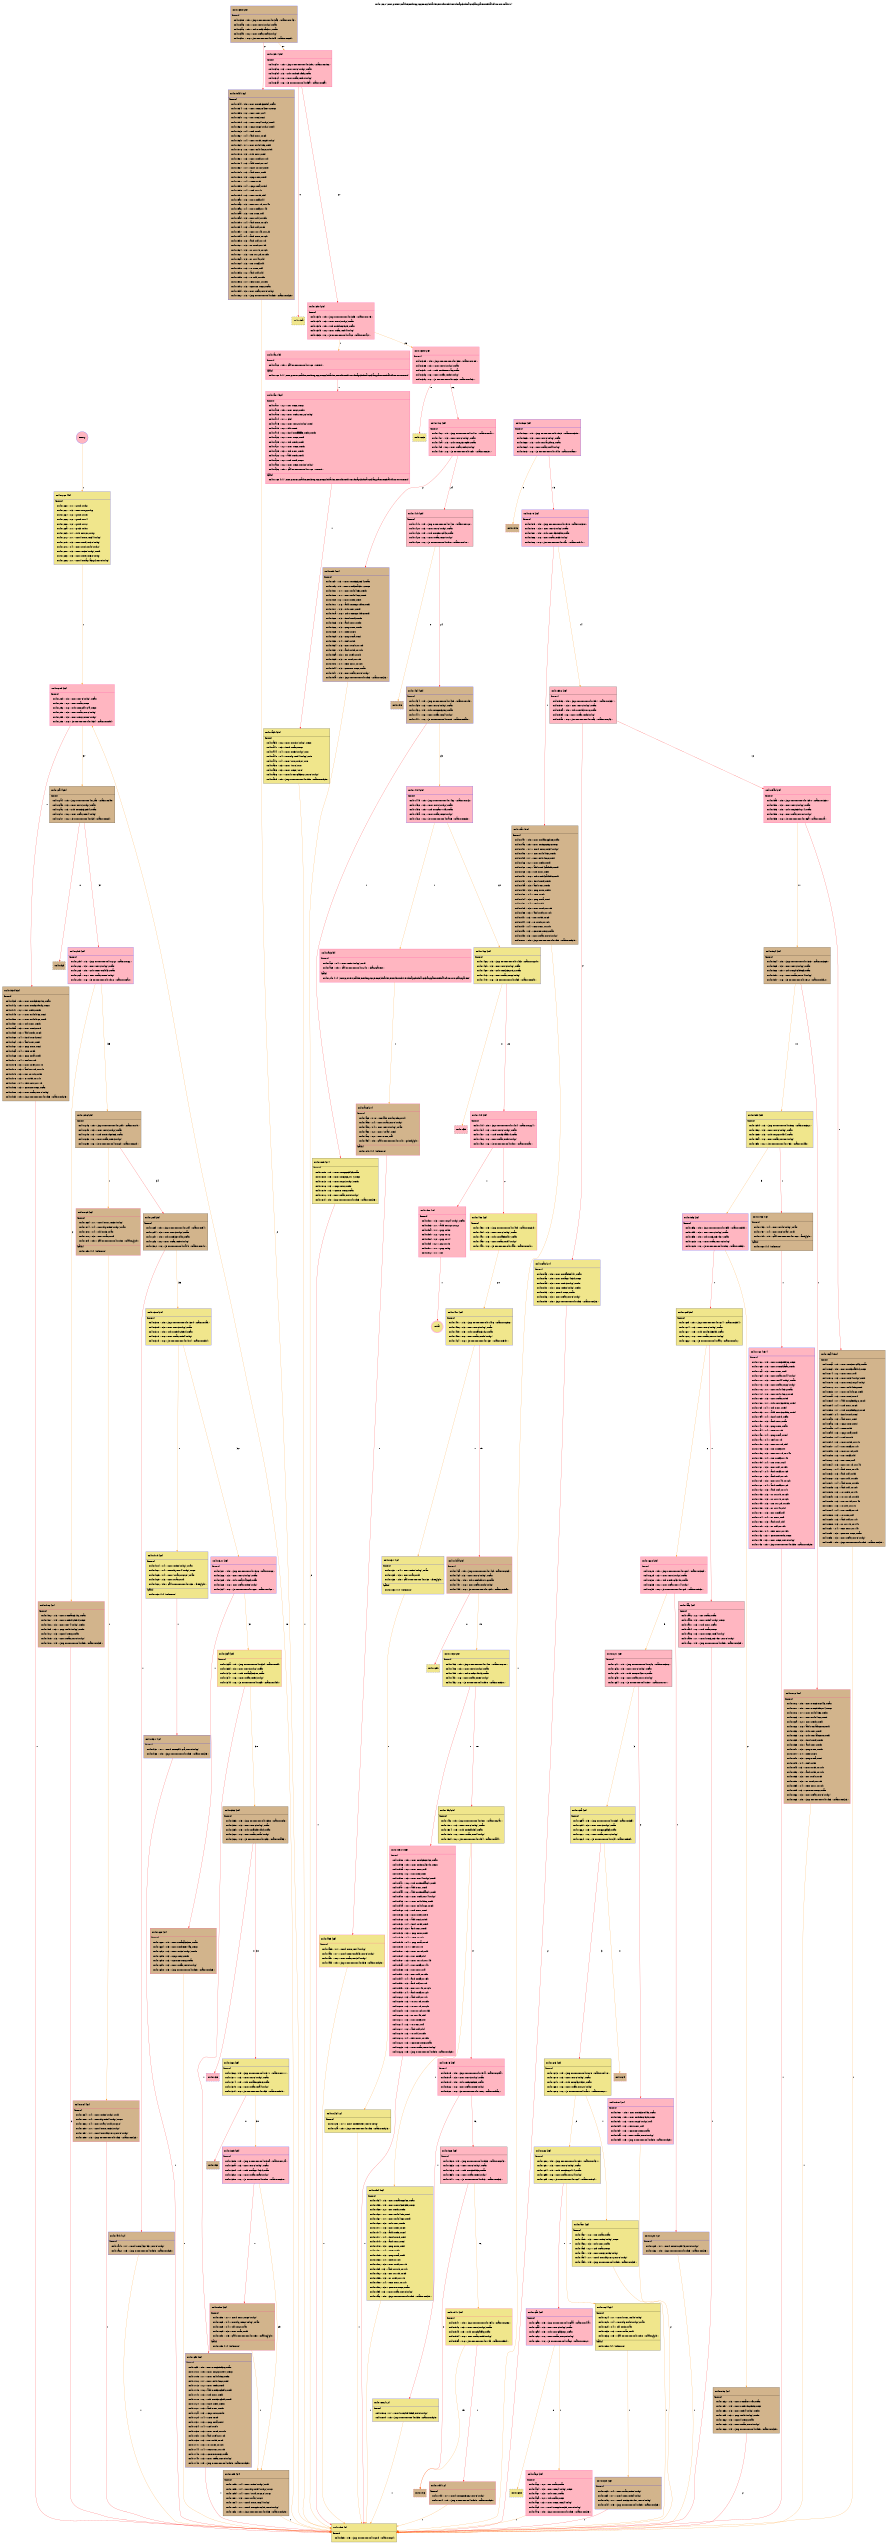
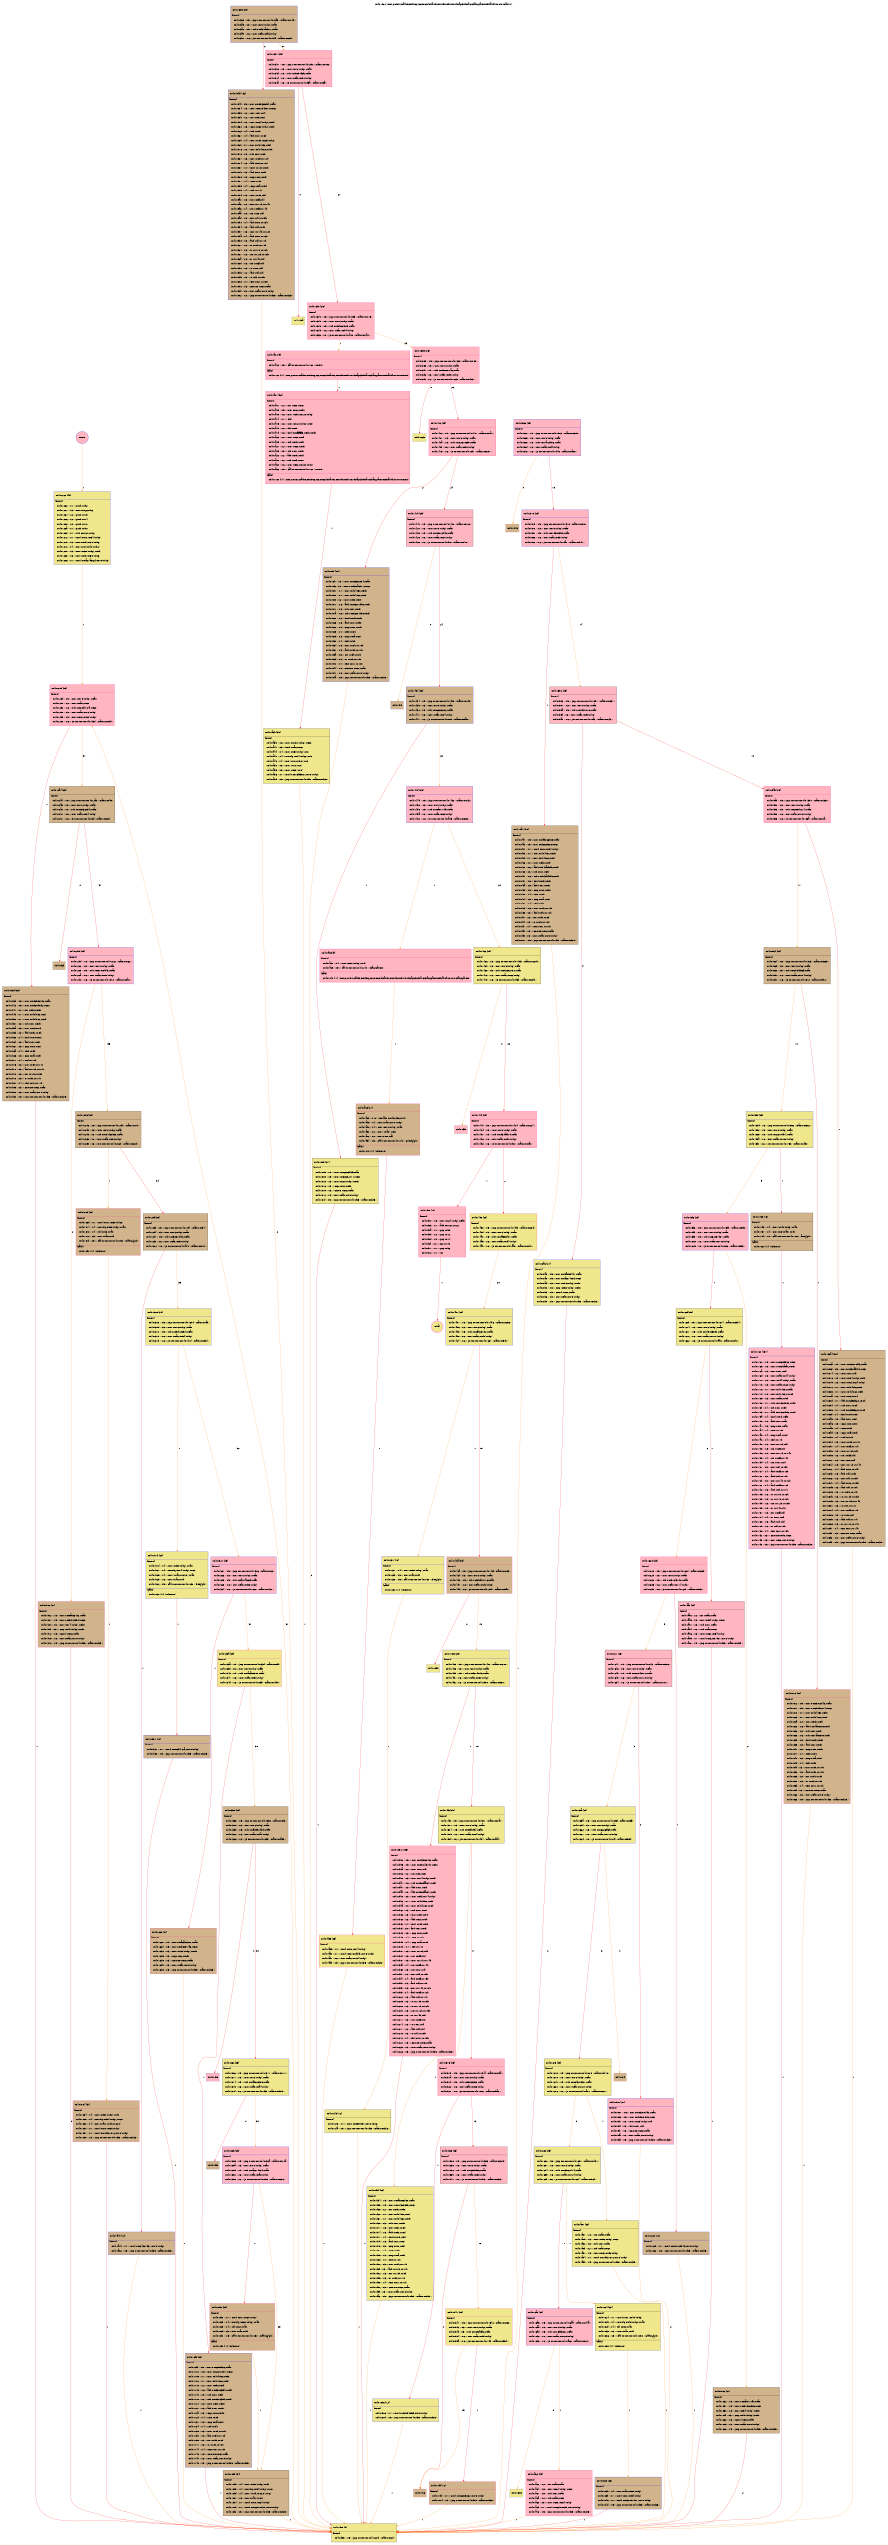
node "Entry": label "Entry" -> "Users"
node "0x401466 [25]": color blue -> black
edge "0x401f85 [5]" -> "0x40128d [23]": label " 18" -> " 37"
